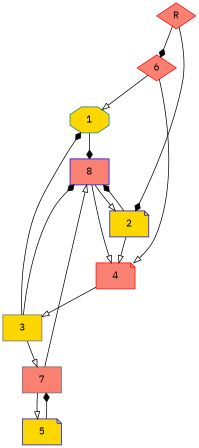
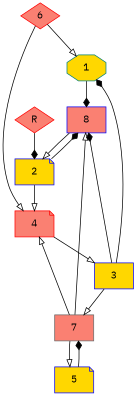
edge "R" -> "6": removed
edge "8" -> "4": now "7" -> "4"
node "3": color gray40 -> blue
